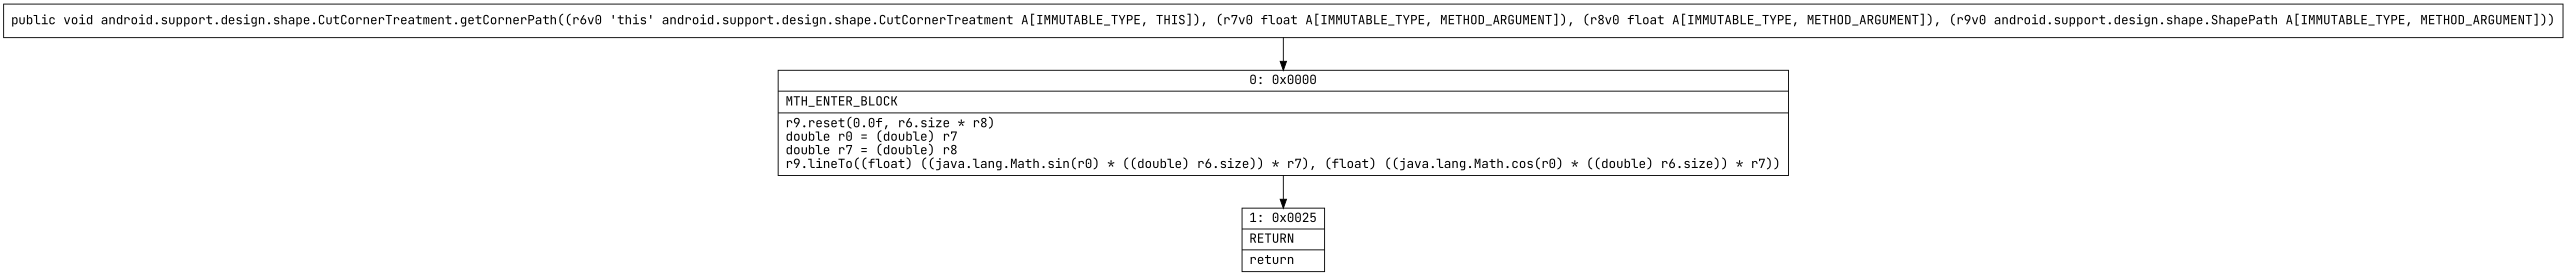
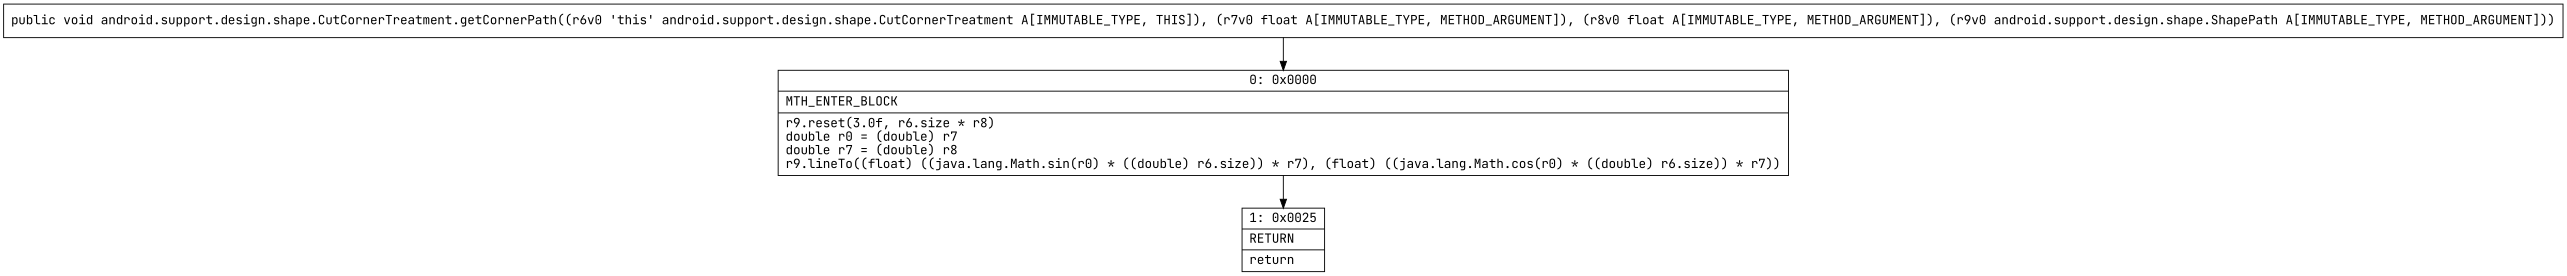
node "0: 0x0000": text "r9.reset(0.0f, r6.size * r8)" -> "r9.reset(3.0f, r6.size * r8)"
